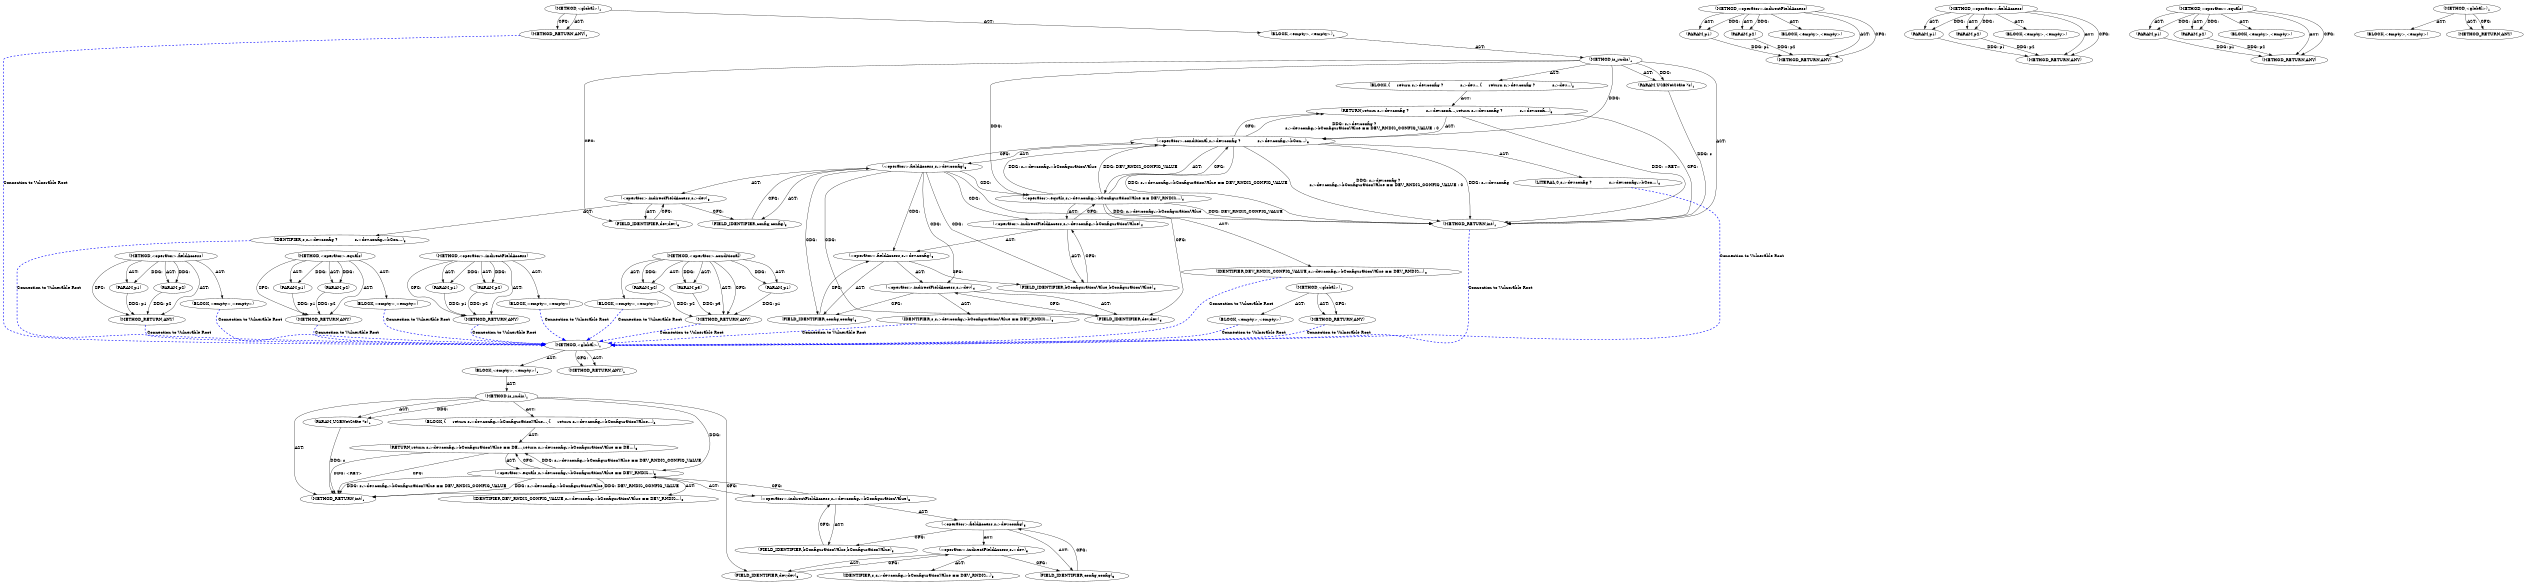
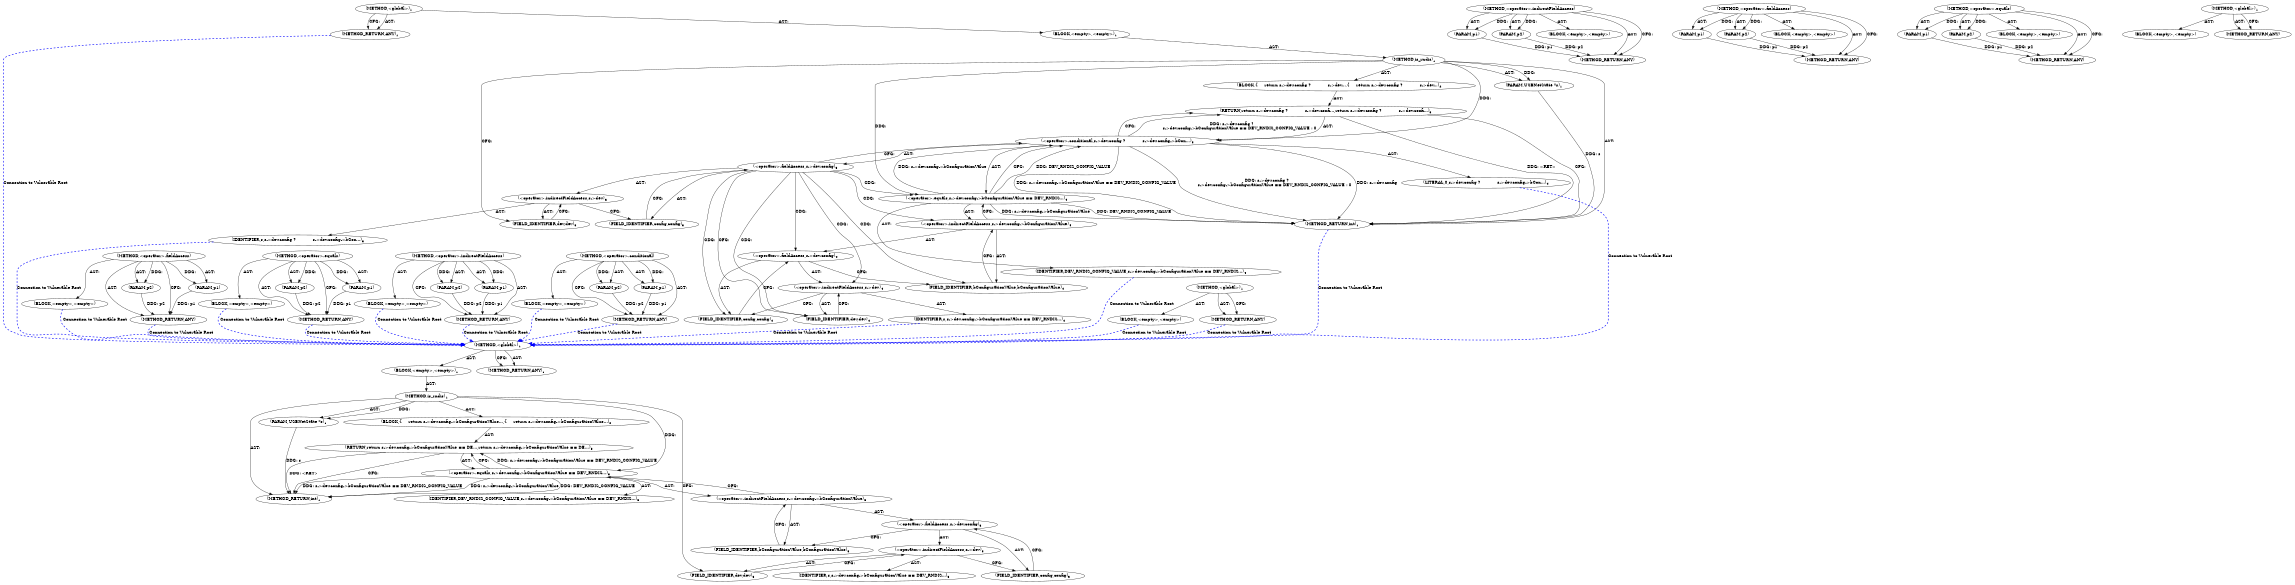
node "(PARAM,p3)": removed
